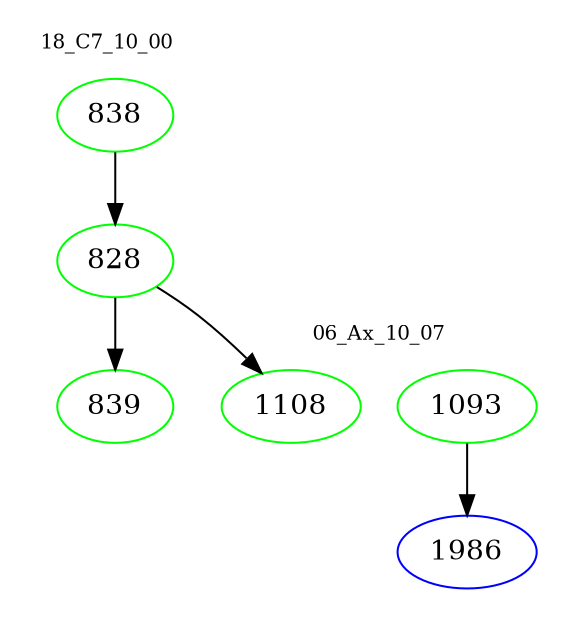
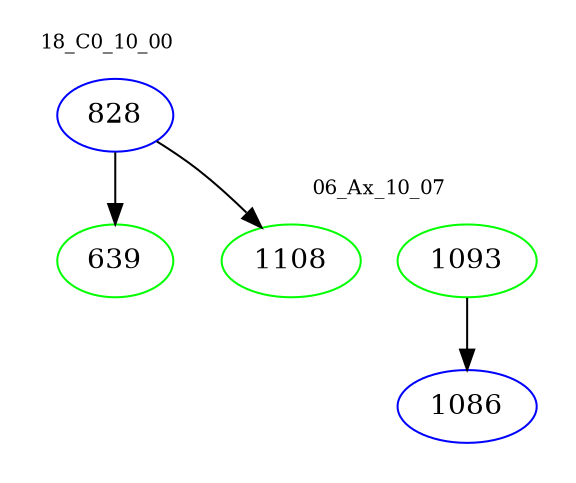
cluster "18_C7_10_00": label "18_C7_10_00" -> "18_C0_10_00"
node "838": removed
node "828": color green -> blue
node "839": label "839" -> "639"
node "1986": label "1986" -> "1086"
